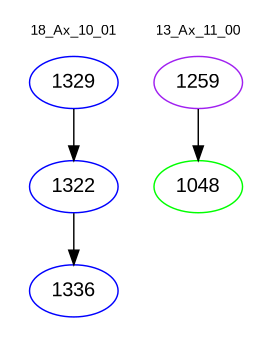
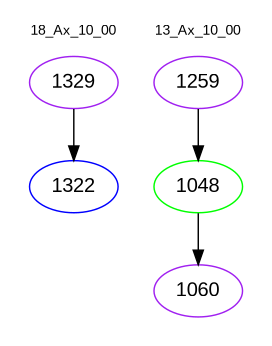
cluster "18_Ax_10_01": label "18_Ax_10_01" -> "18_Ax_10_00"
cluster "13_Ax_11_00": label "13_Ax_11_00" -> "13_Ax_10_00"
node "1329": color blue -> purple
node "1336": removed
node "1060": added
